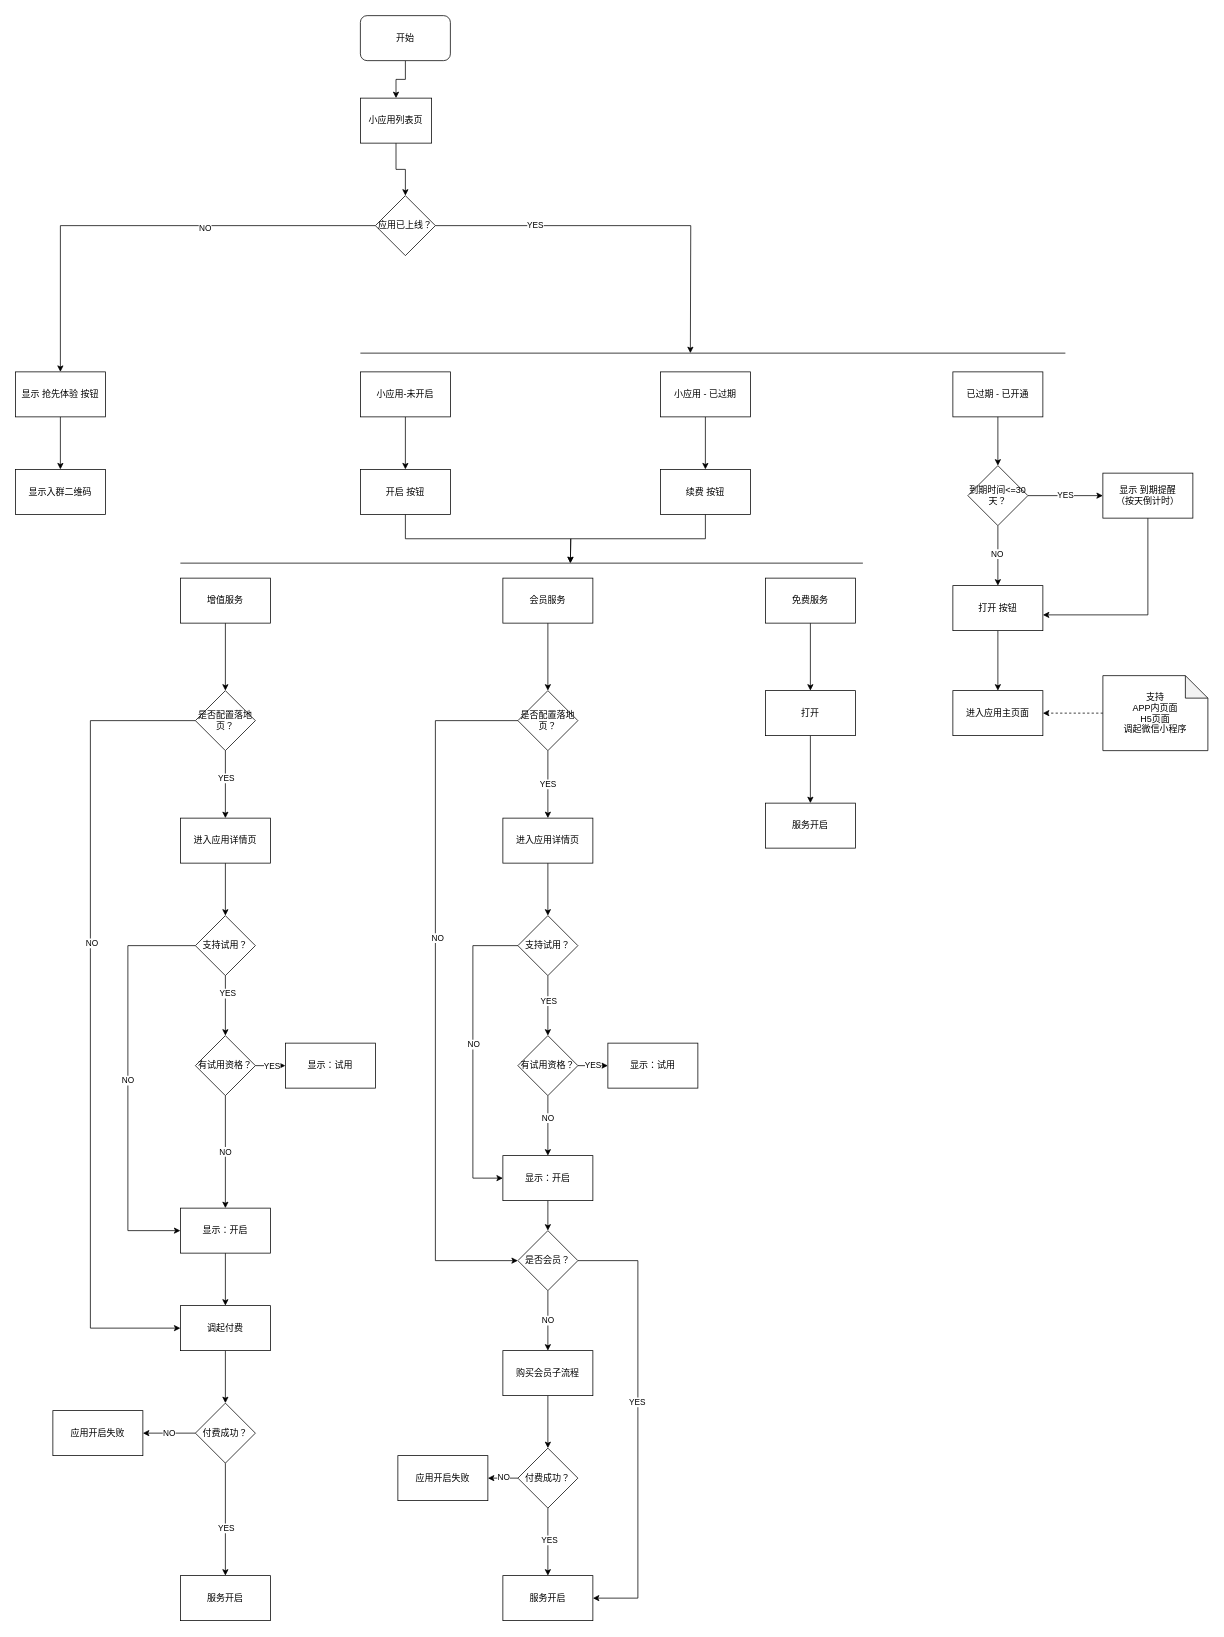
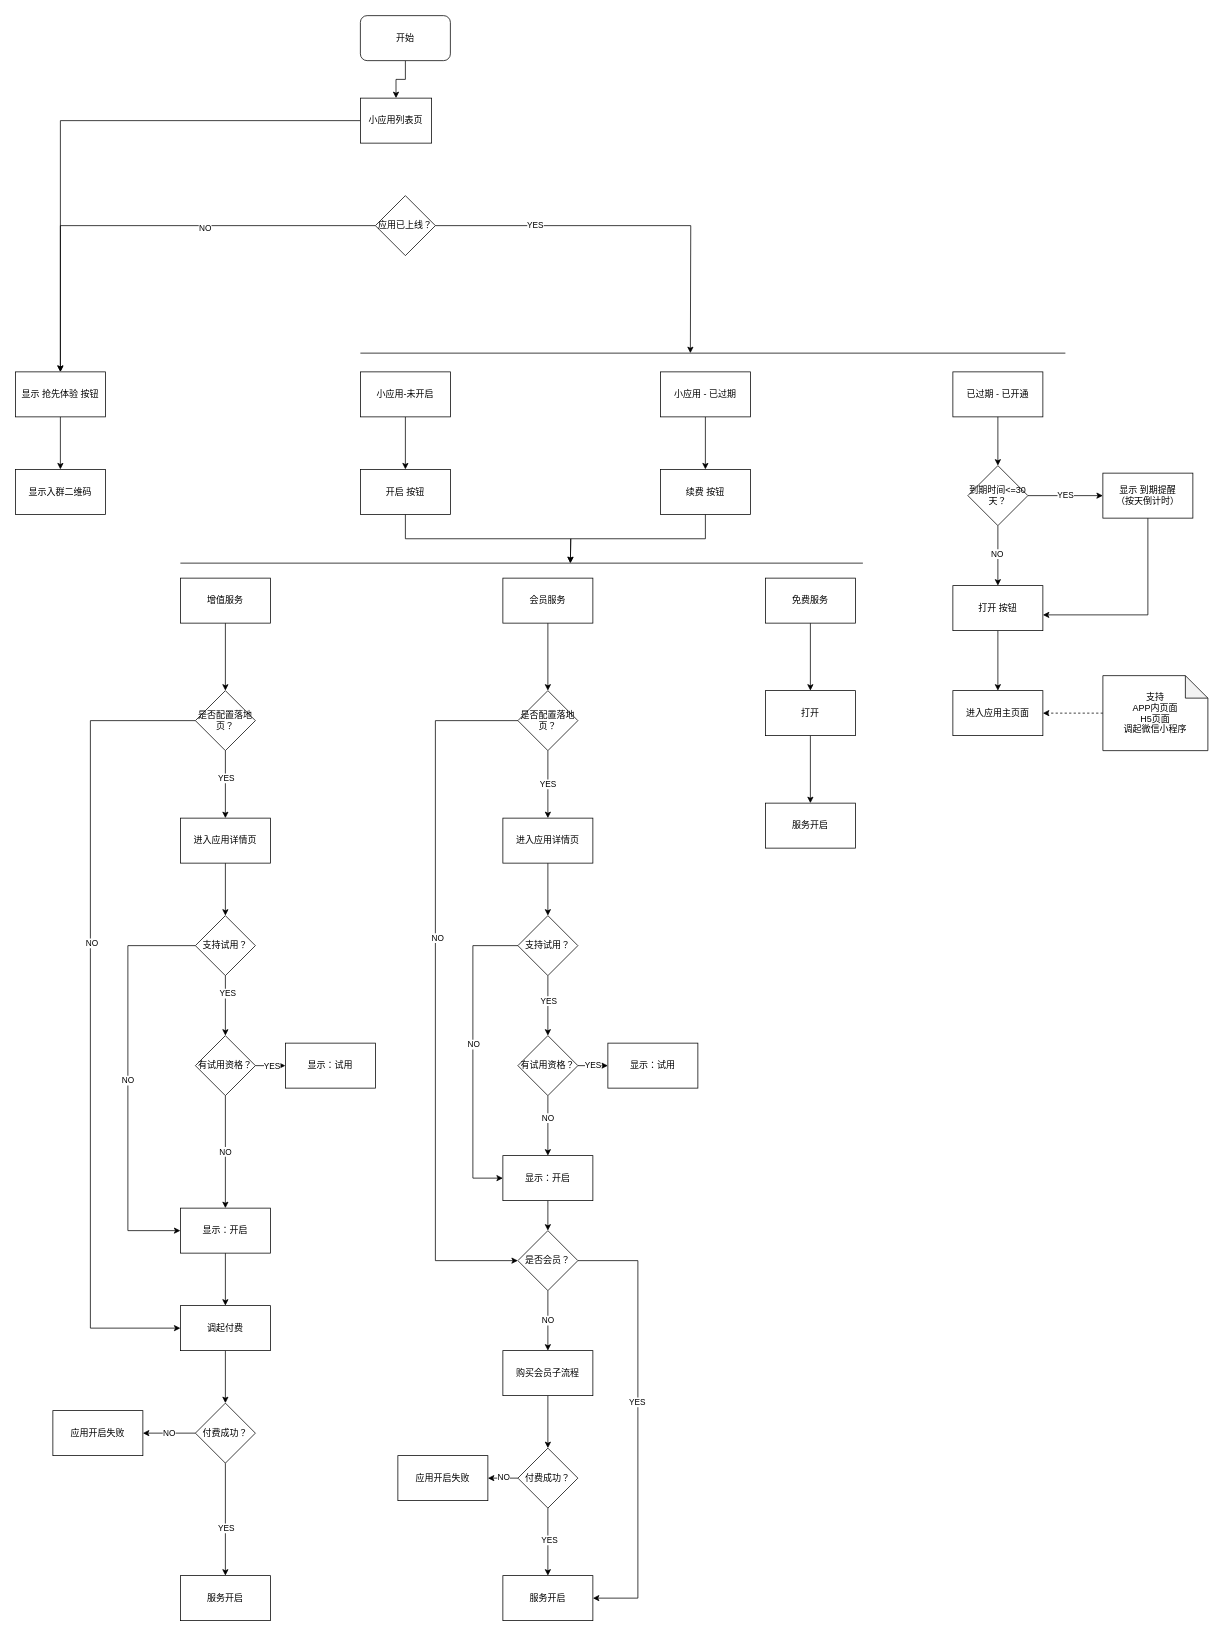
edge "小应用列表页" -> "应用已上线？": now "小应用列表页" -> "显示 抢先体验 按钮"
